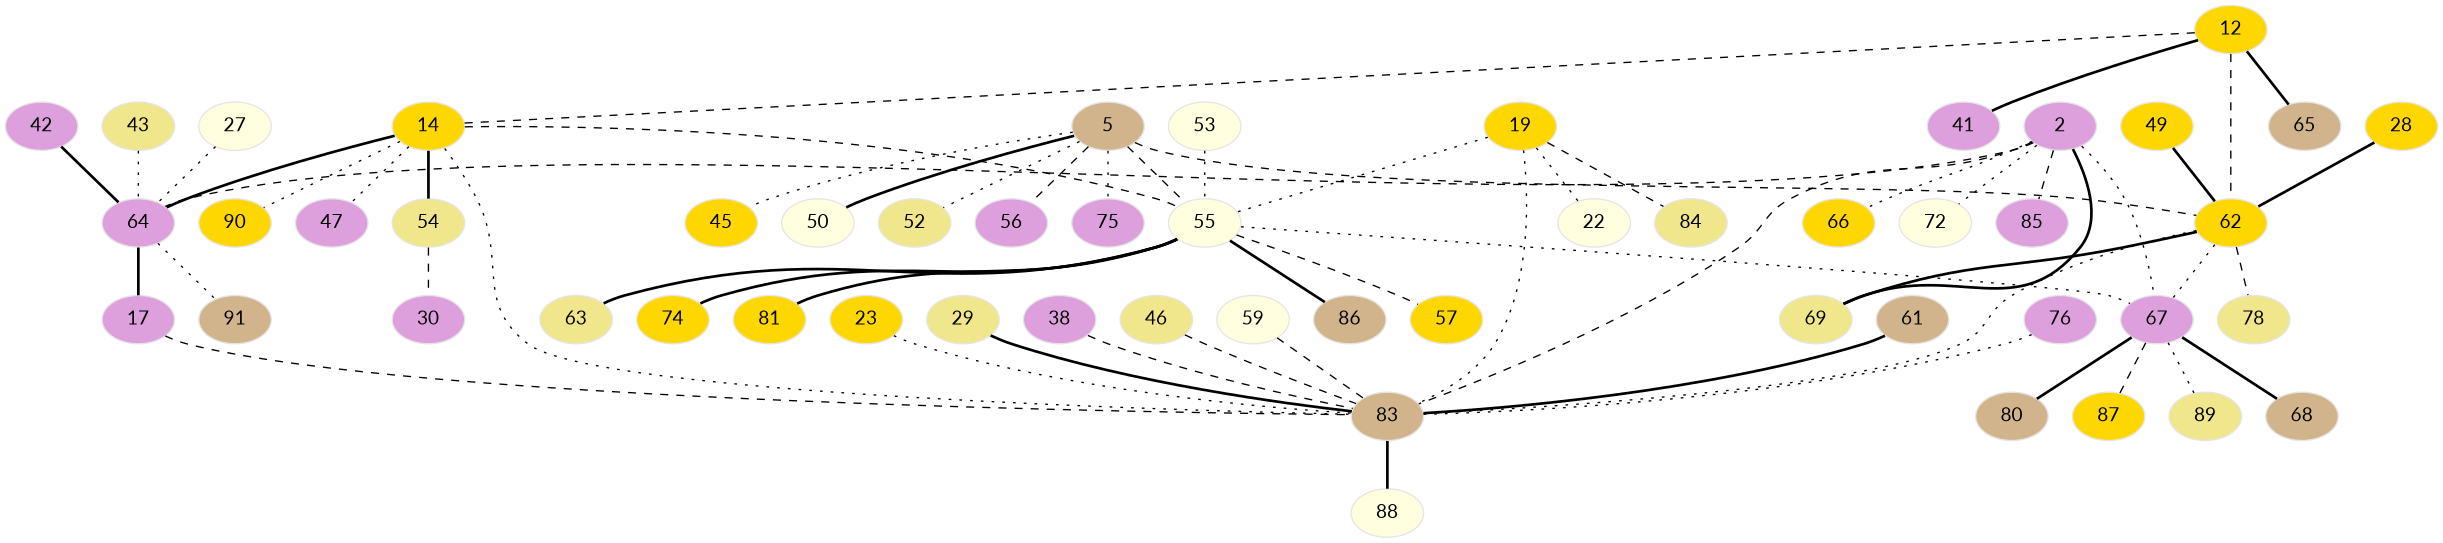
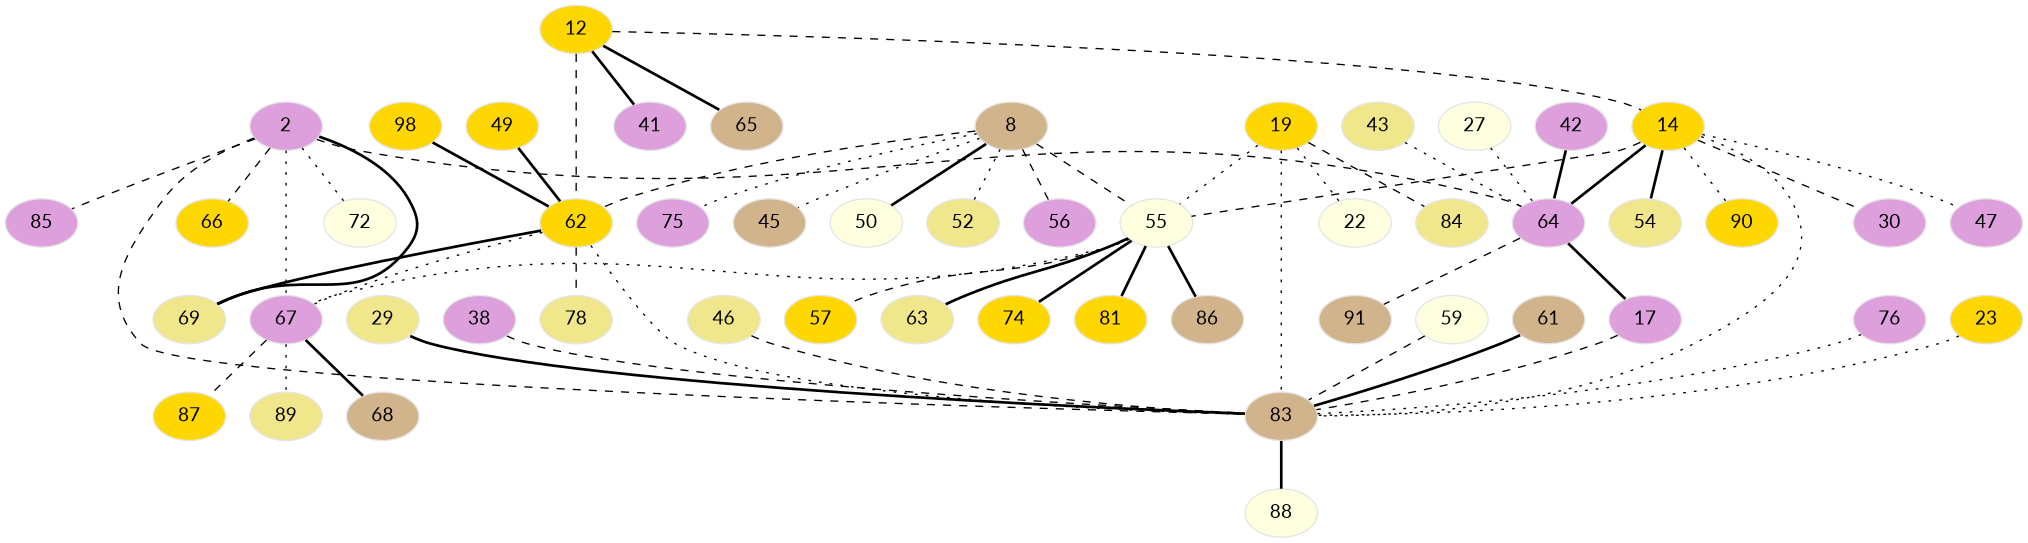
node "5": label "5" -> "8"
node "53": removed
node "28": label "28" -> "98"
edge "2" -- "66": style dotted -> dashed
node "45": fillcolor gold -> tan
edge "64" -- "91": style dotted -> dashed
edge "54" -- "30": now "14" -- "30"
node "80": removed
